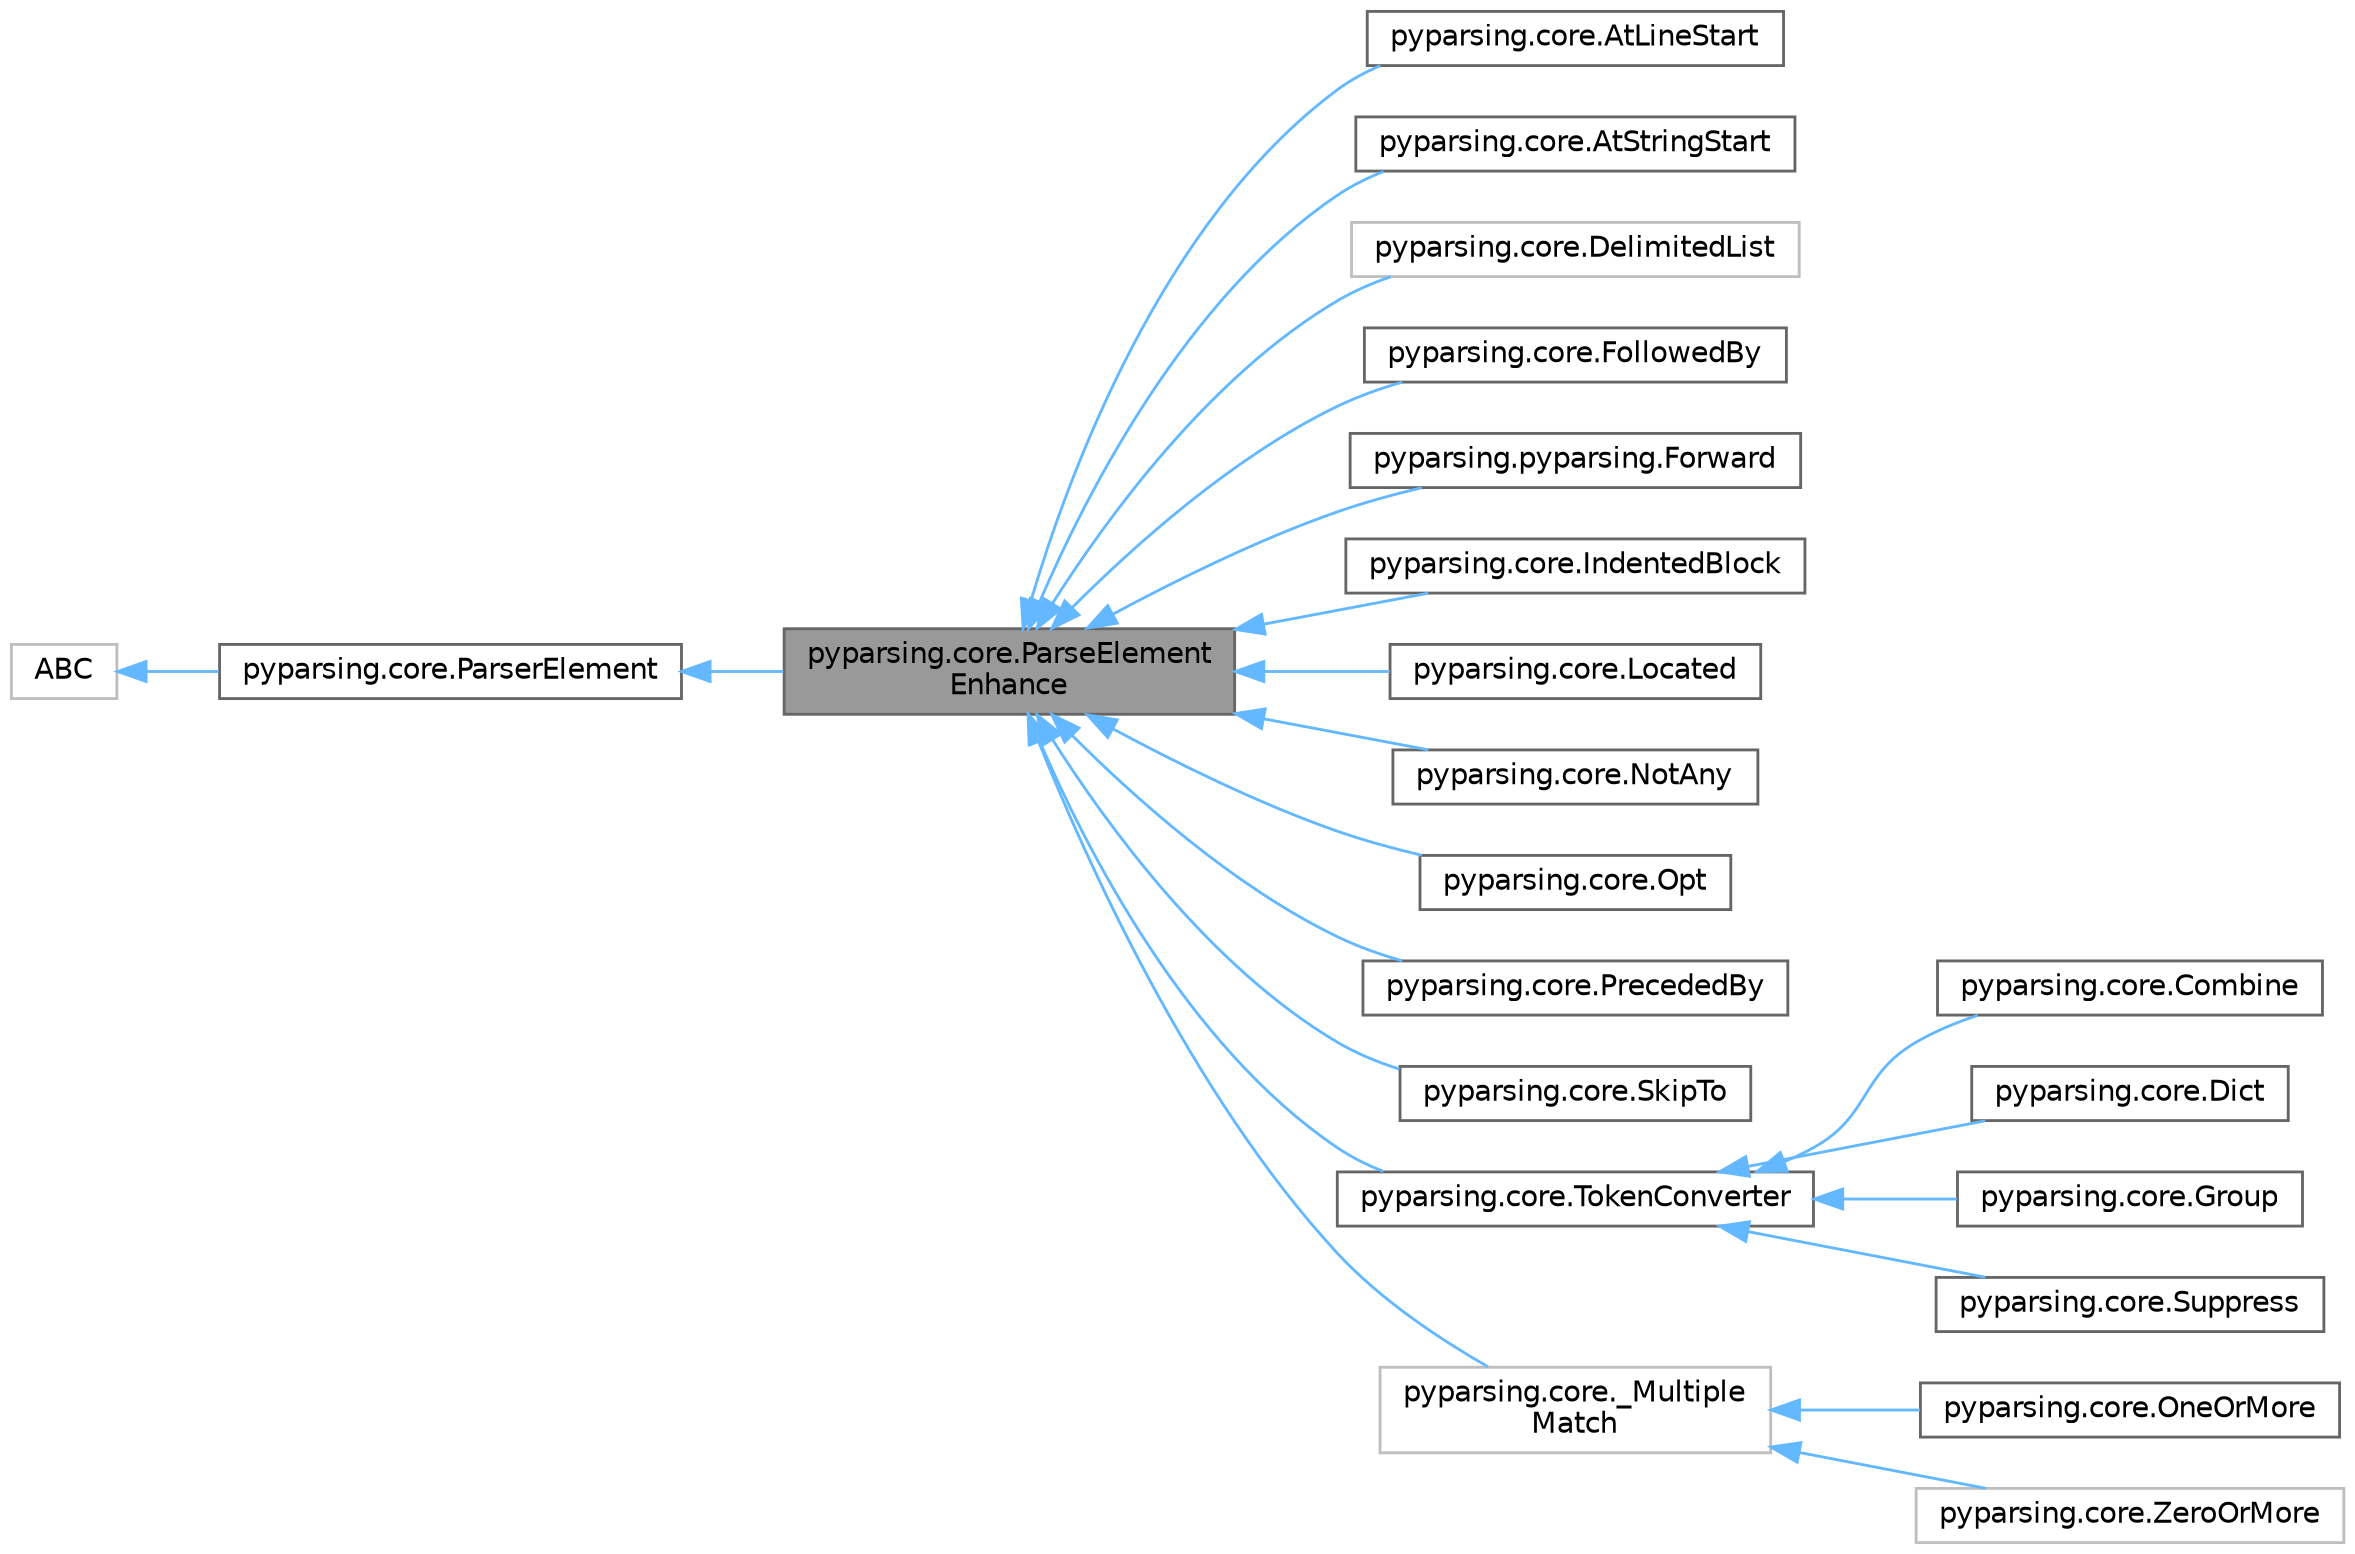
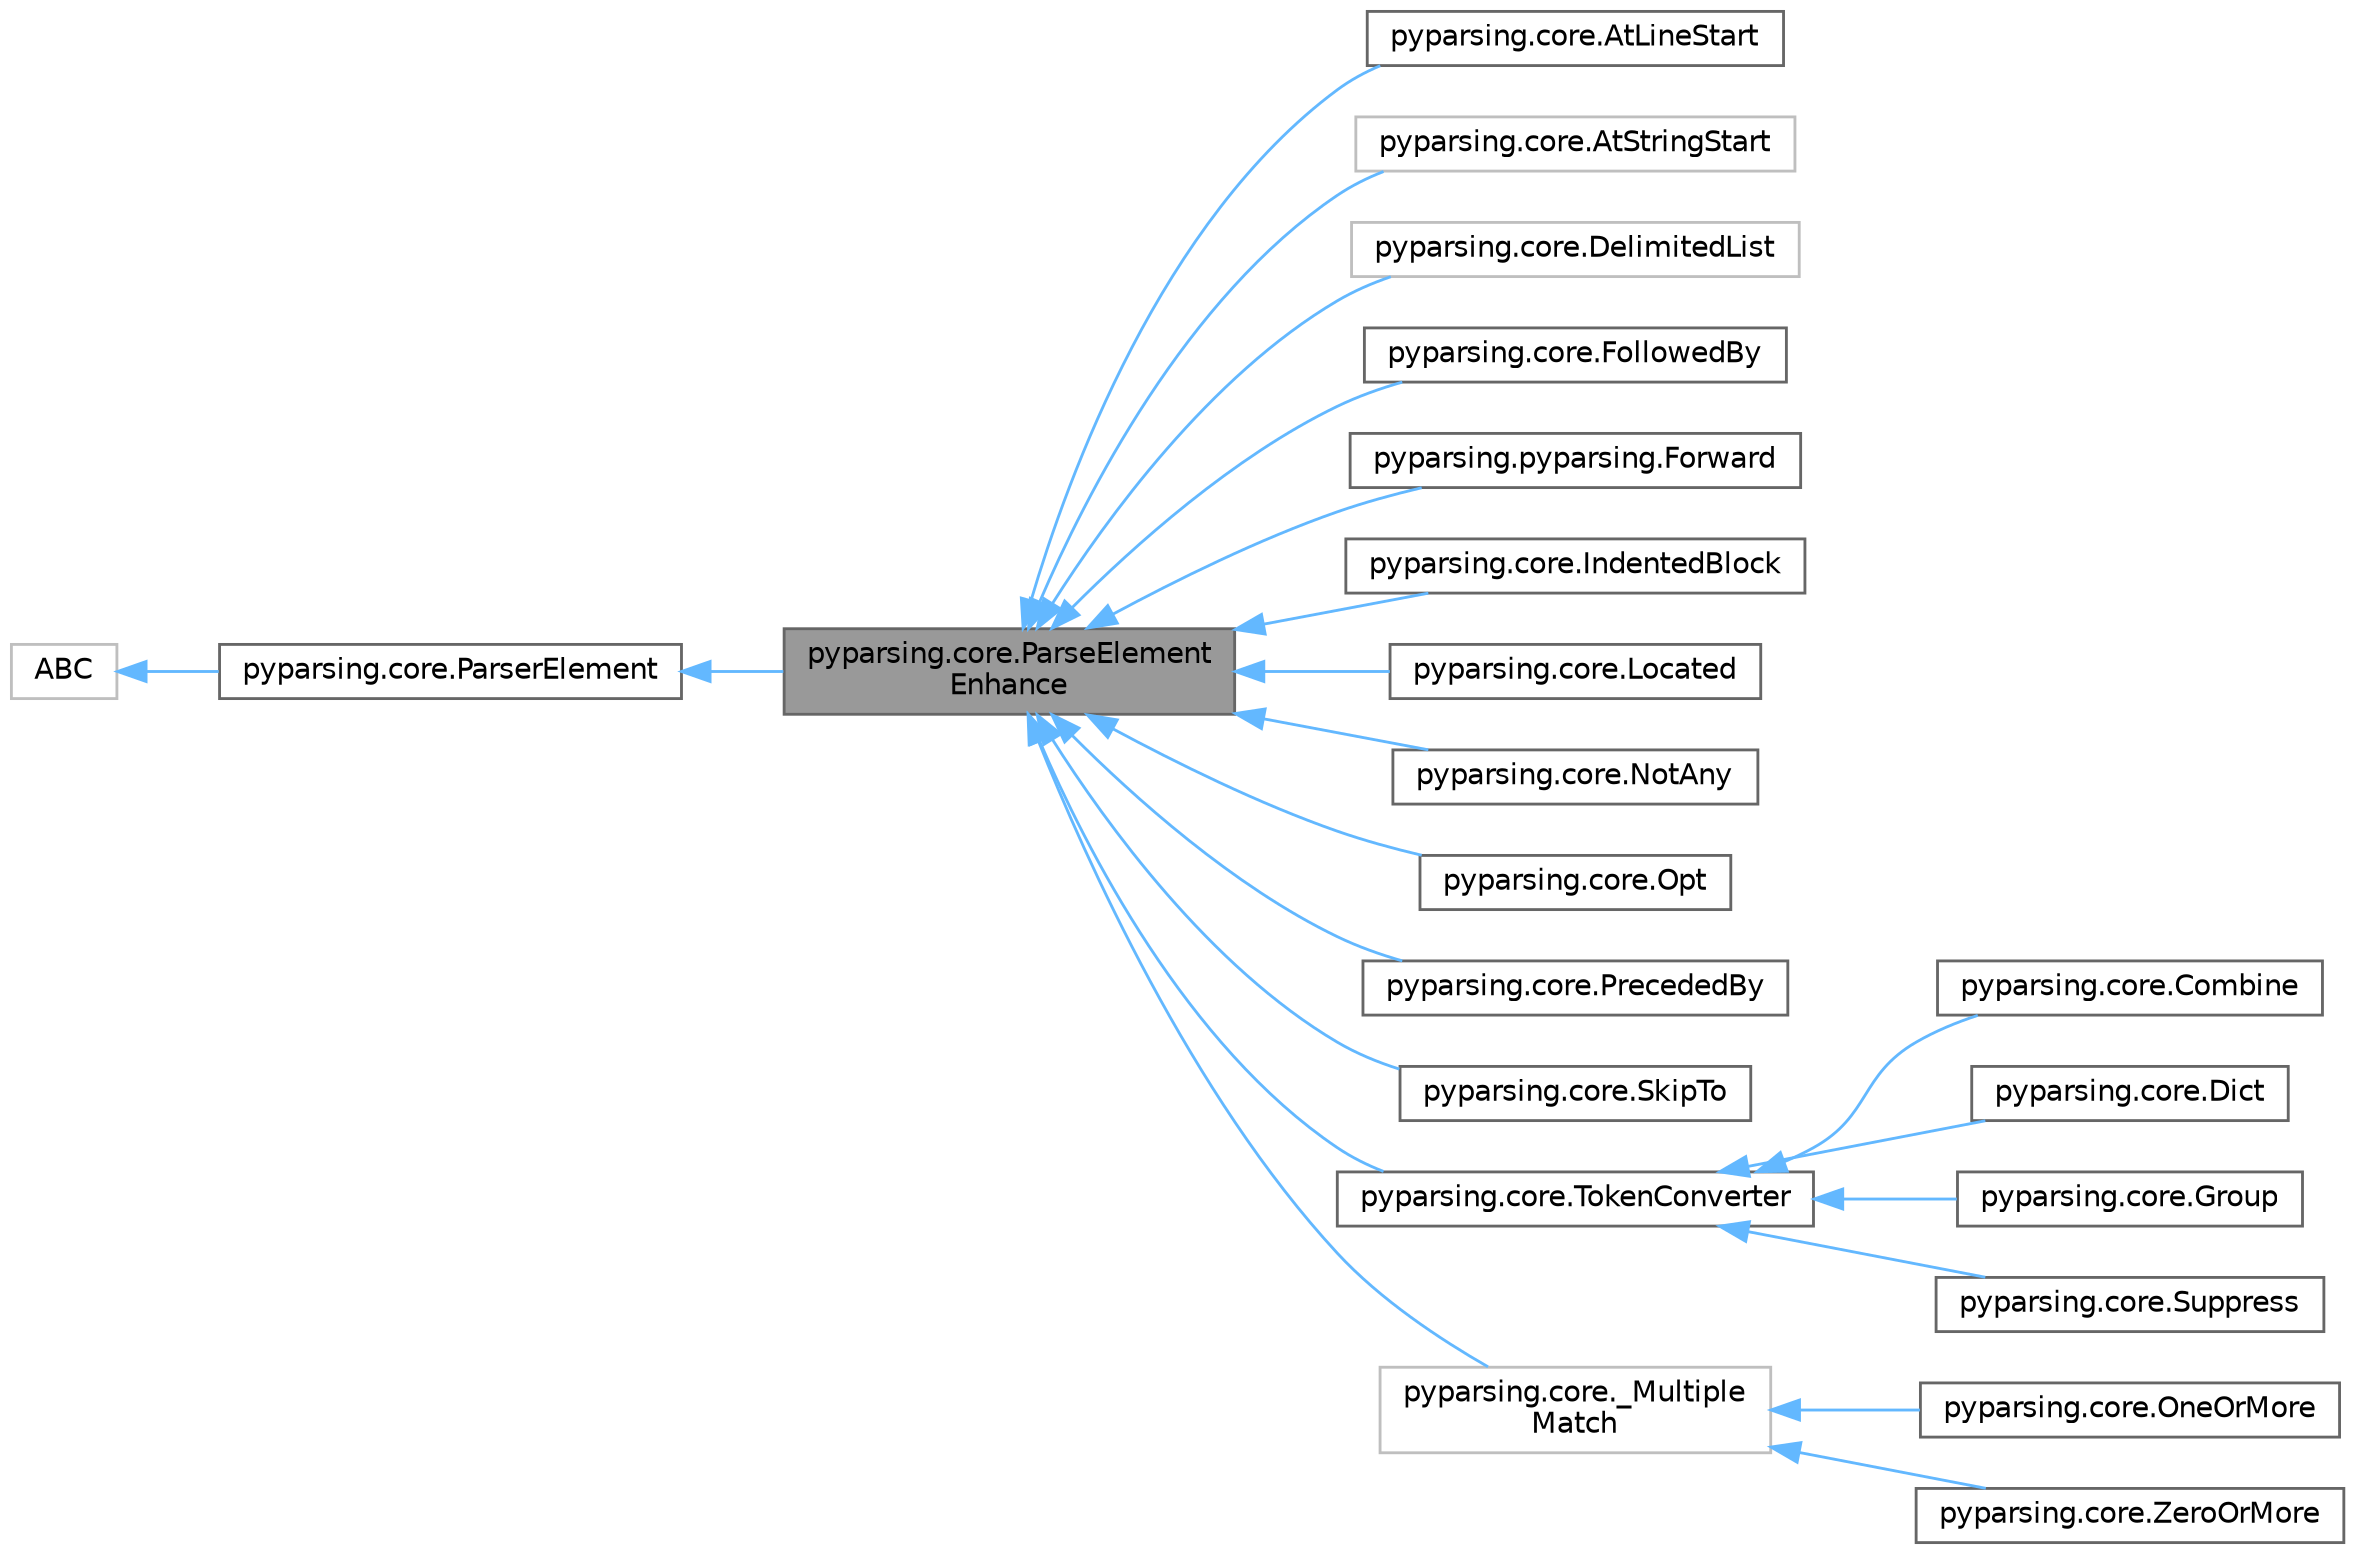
node "pyparsing.core.AtStringStart": color gray40 -> grey75
node "pyparsing.core.ZeroOrMore": color grey75 -> gray40
